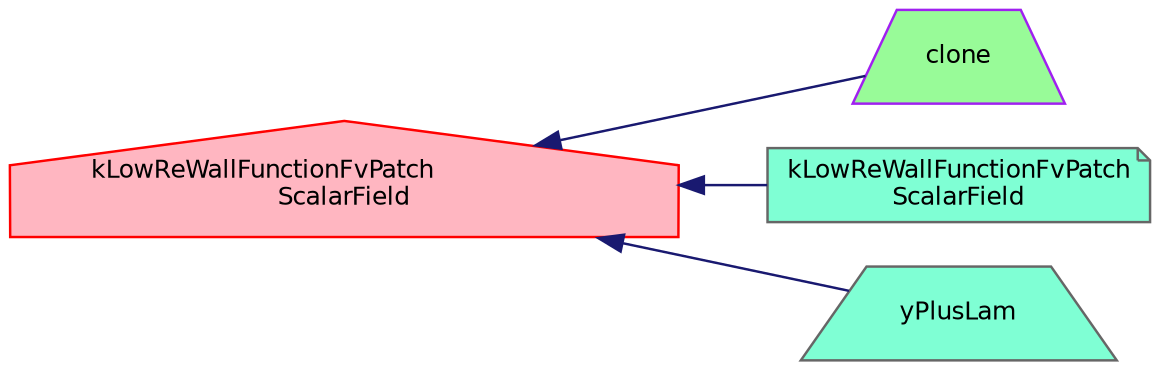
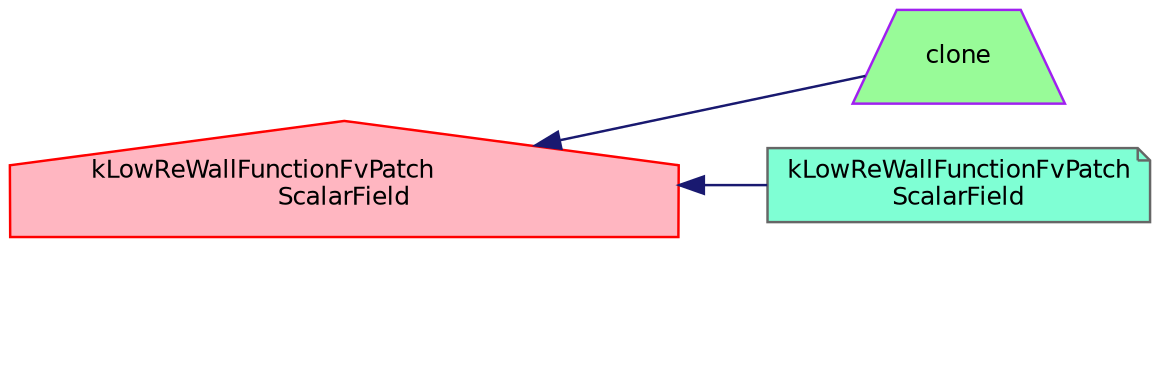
node "yPlusLam": removed
